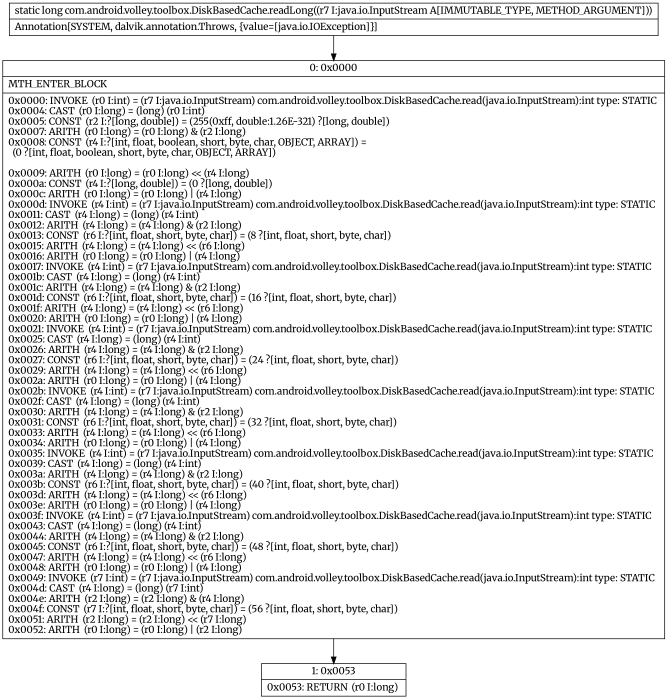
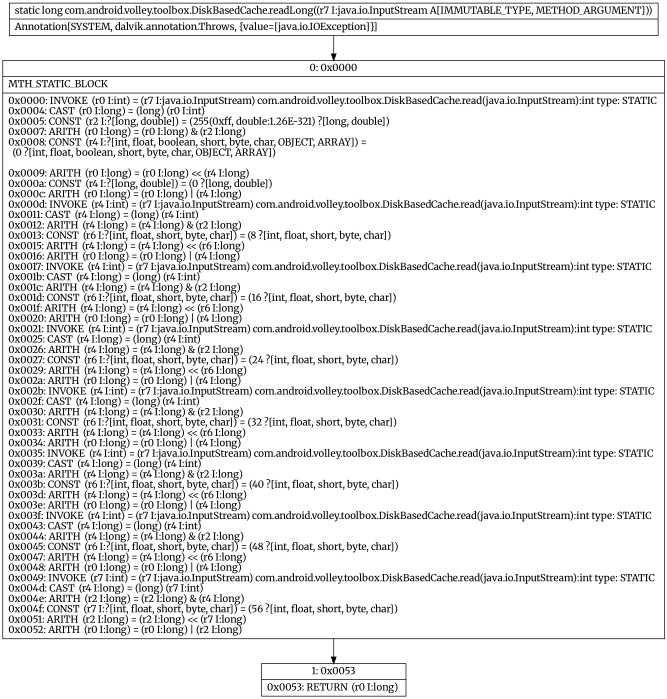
node "0: 0x0000": text "MTH_ENTER_BLOCK" -> "MTH_STATIC_BLOCK"
